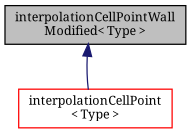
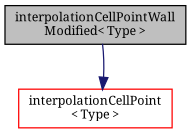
edge "interpolationCellPoint < Type >" -> "interpolationCellPointWall Modified< Type >": reversed
